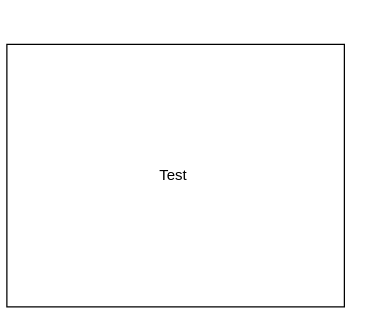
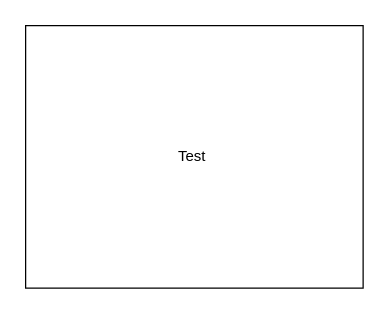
node "Test": moved (176, 176) -> (194, 157)
